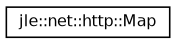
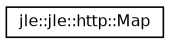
node "jle::net::http::Map": label "jle::net::http::Map" -> "jle::jle::http::Map"
